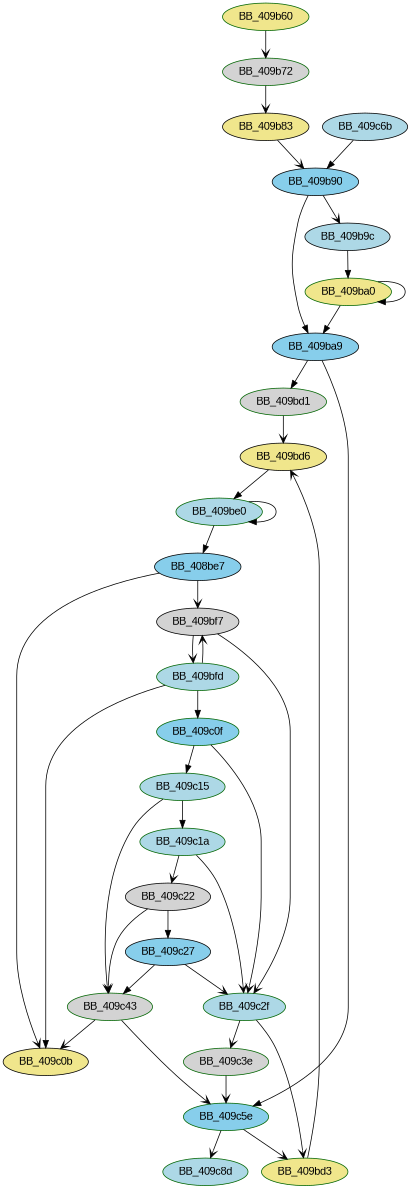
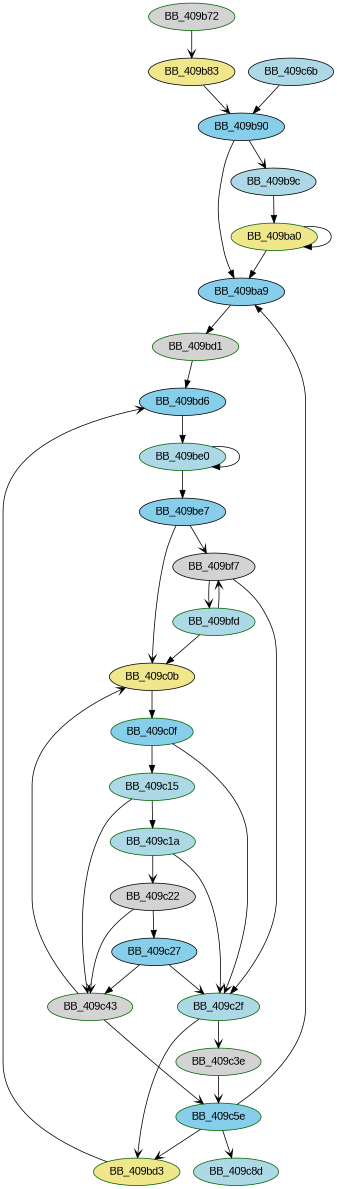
node "BB_409b60": removed
edge "BB_409bd1" -> "BB_409bd6": arrowhead vee -> normal
node "BB_409bd6": fillcolor khaki -> skyblue
node "BB_408be7": label "BB_408be7" -> "BB_409be7"
edge "BB_409bfd" -> "BB_409c0f": now "BB_409c0b" -> "BB_409c0f"
edge "BB_409ba9" -> "BB_409c5e": reversed
edge "BB_409bf7" -> "BB_409c2f": arrowhead vee -> normal
